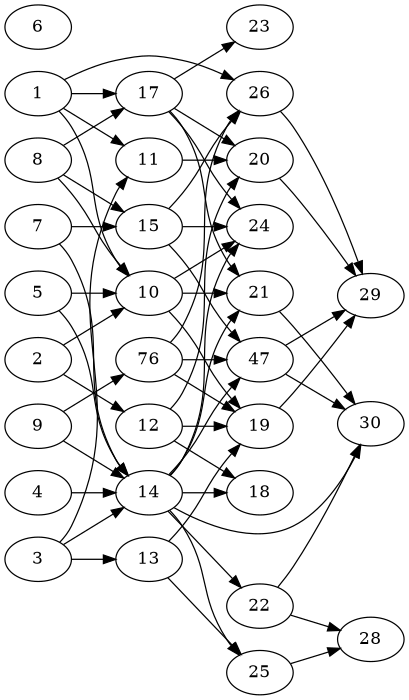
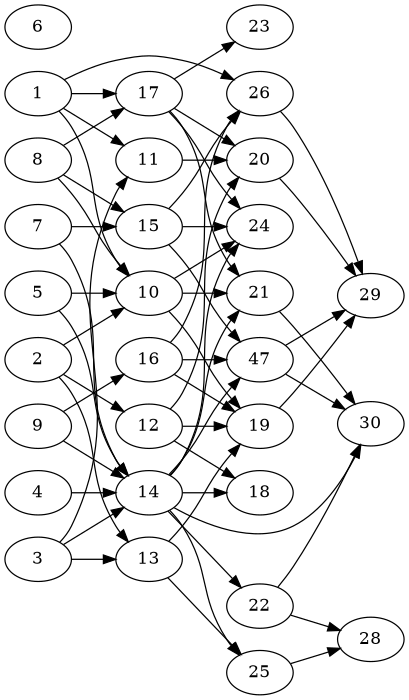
node "76": label "76" -> "16"
edge "2" -> "13": added
